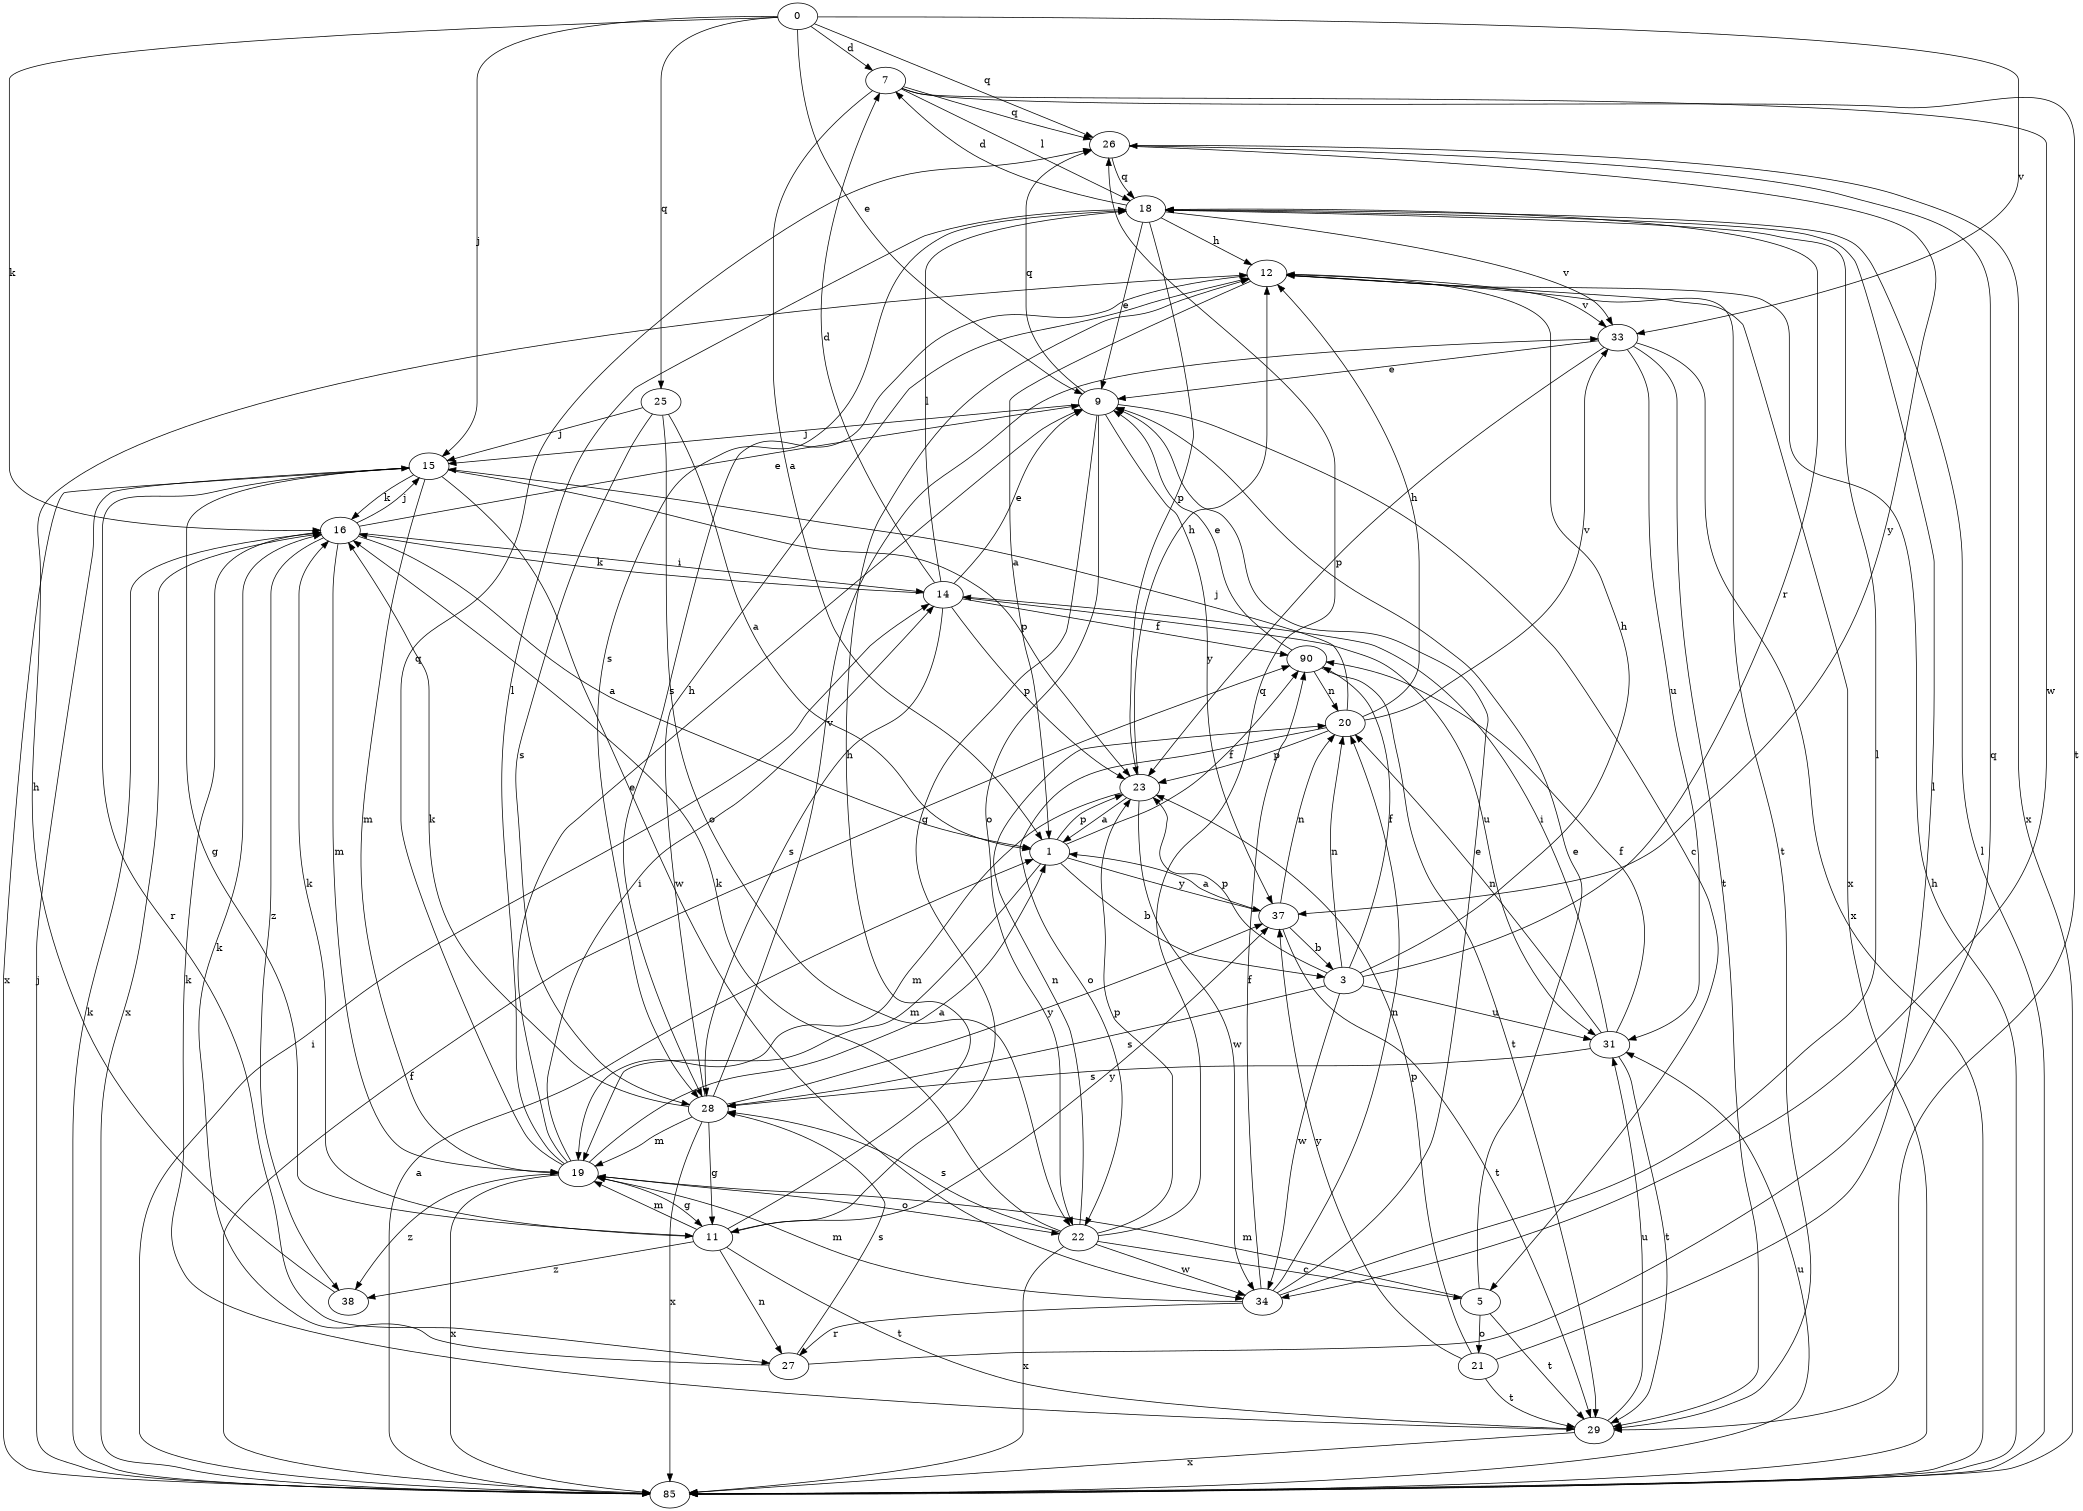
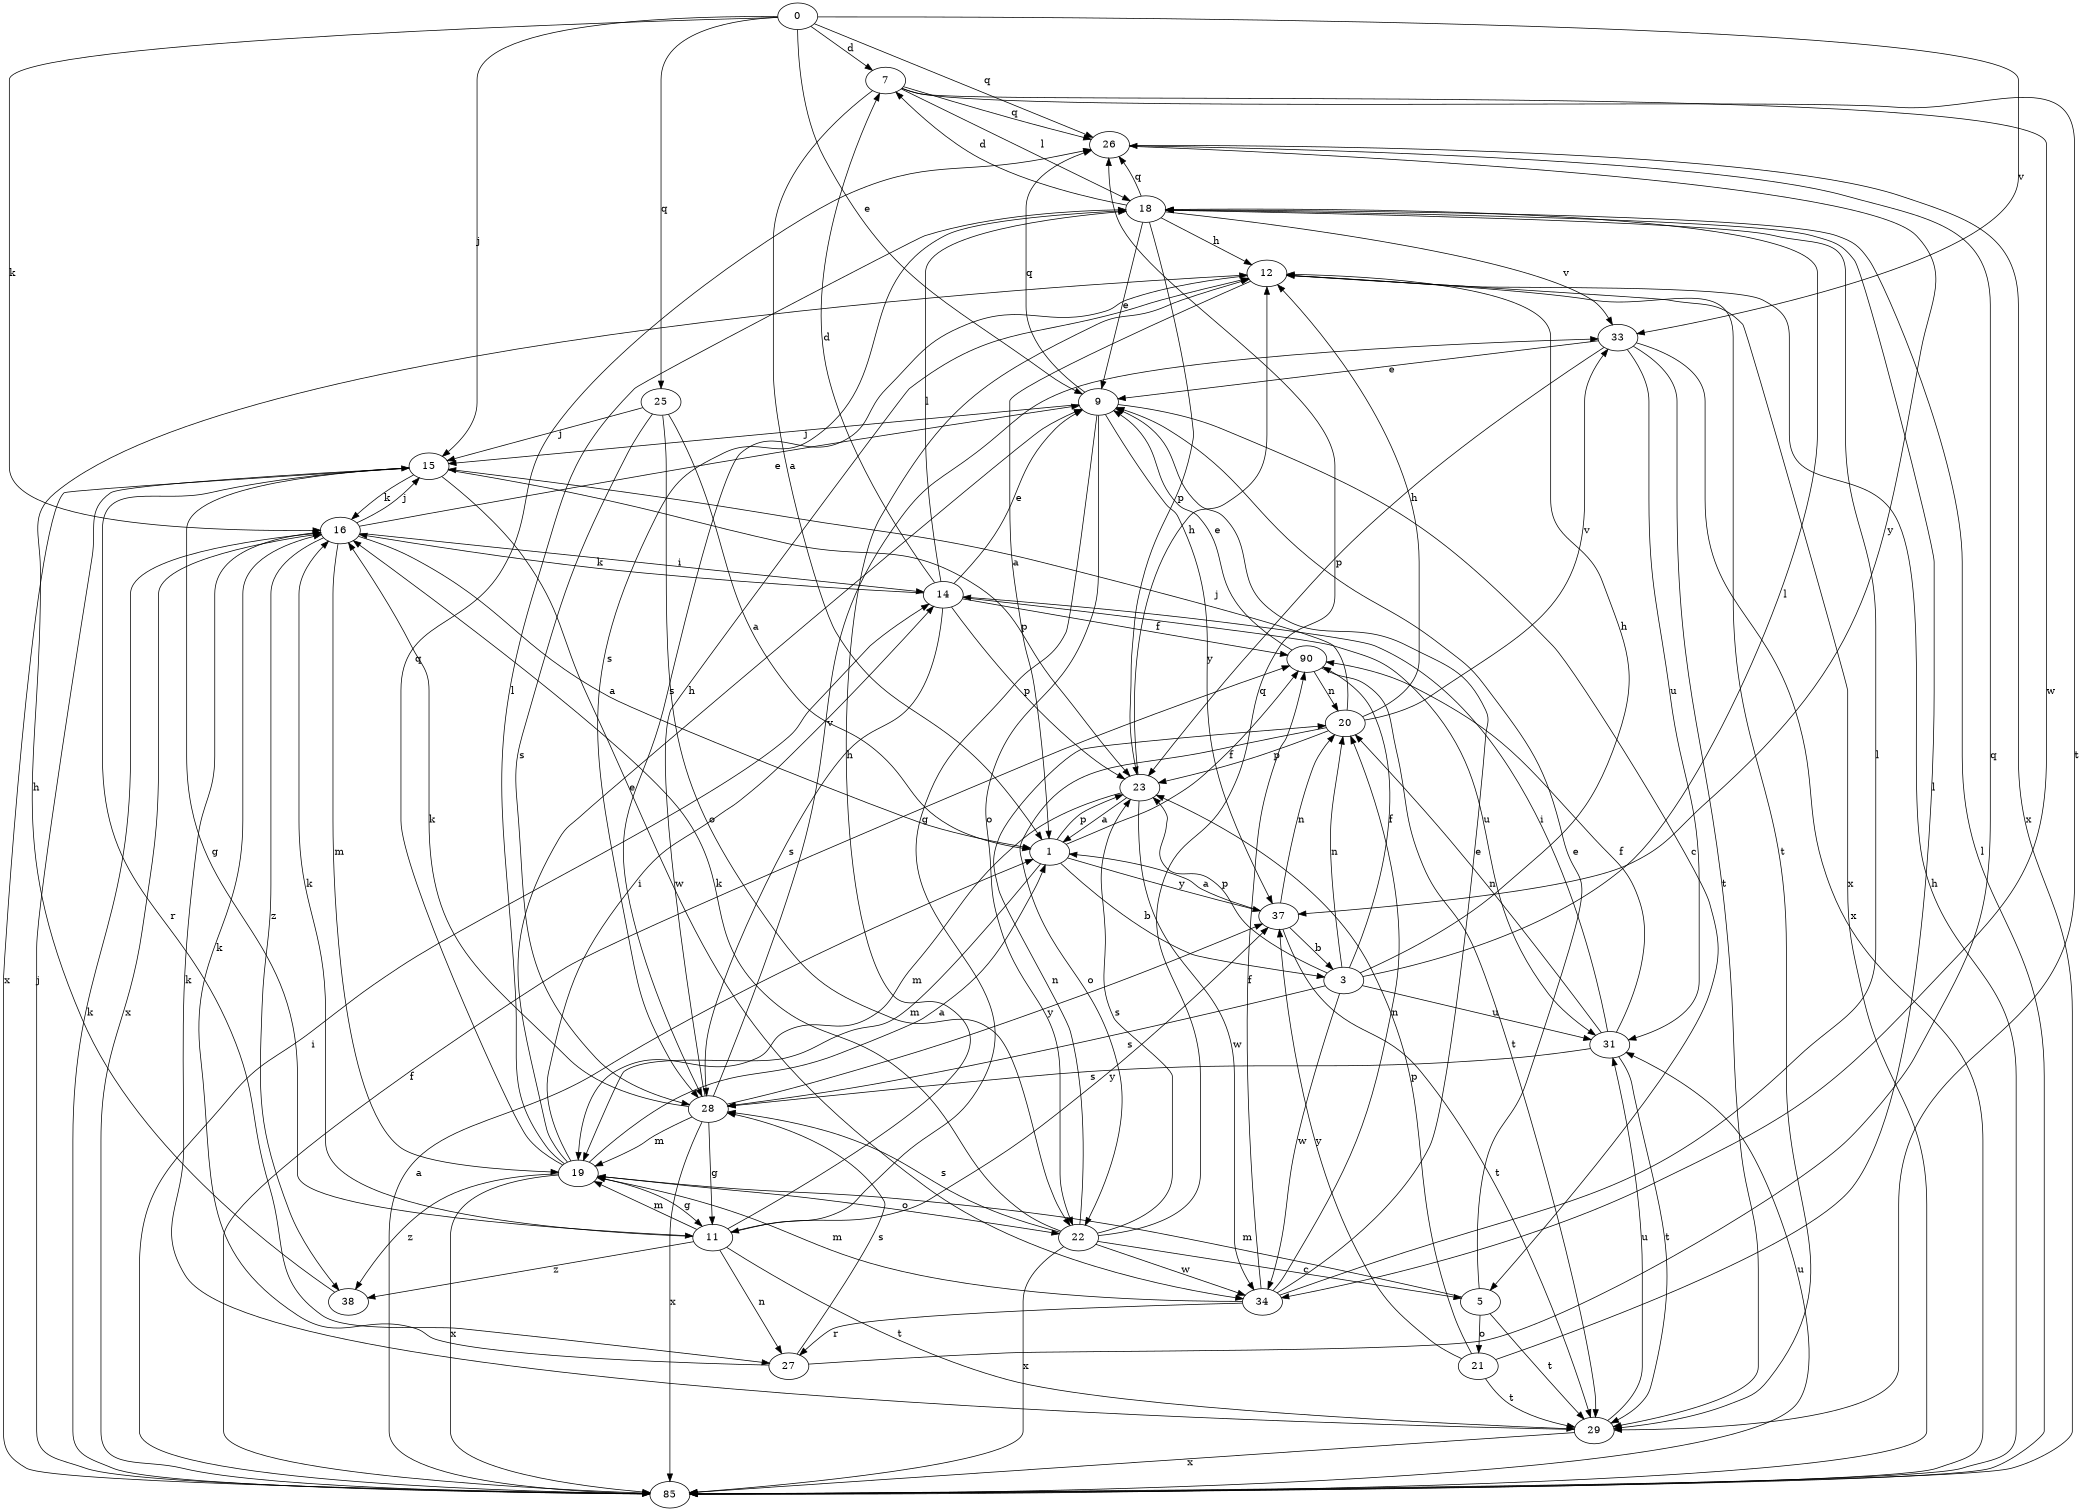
edge "26" -> "18": reversed
edge "12" -> "33": removed, label "v"
edge "3" -> "18": label "r" -> "l"
edge "15" -> "19": removed, label "m"
edge "22" -> "23": label "p" -> "s"
